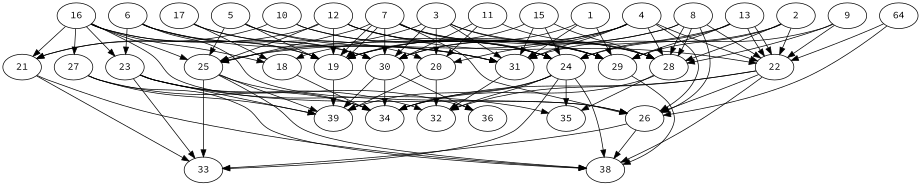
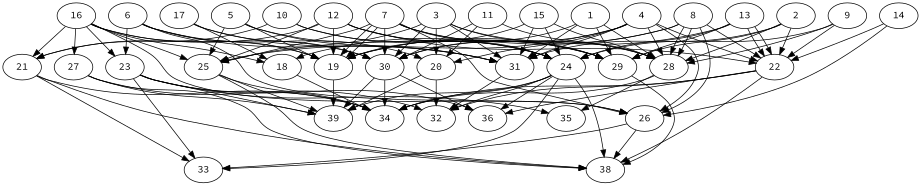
node "64": label "64" -> "14"
edge "1" -> "28": added
edge "24" -> "35": now "24" -> "36"
edge "22" -> "26": now "22" -> "36"
edge "21" -> "34": added
edge "25" -> "33": removed
